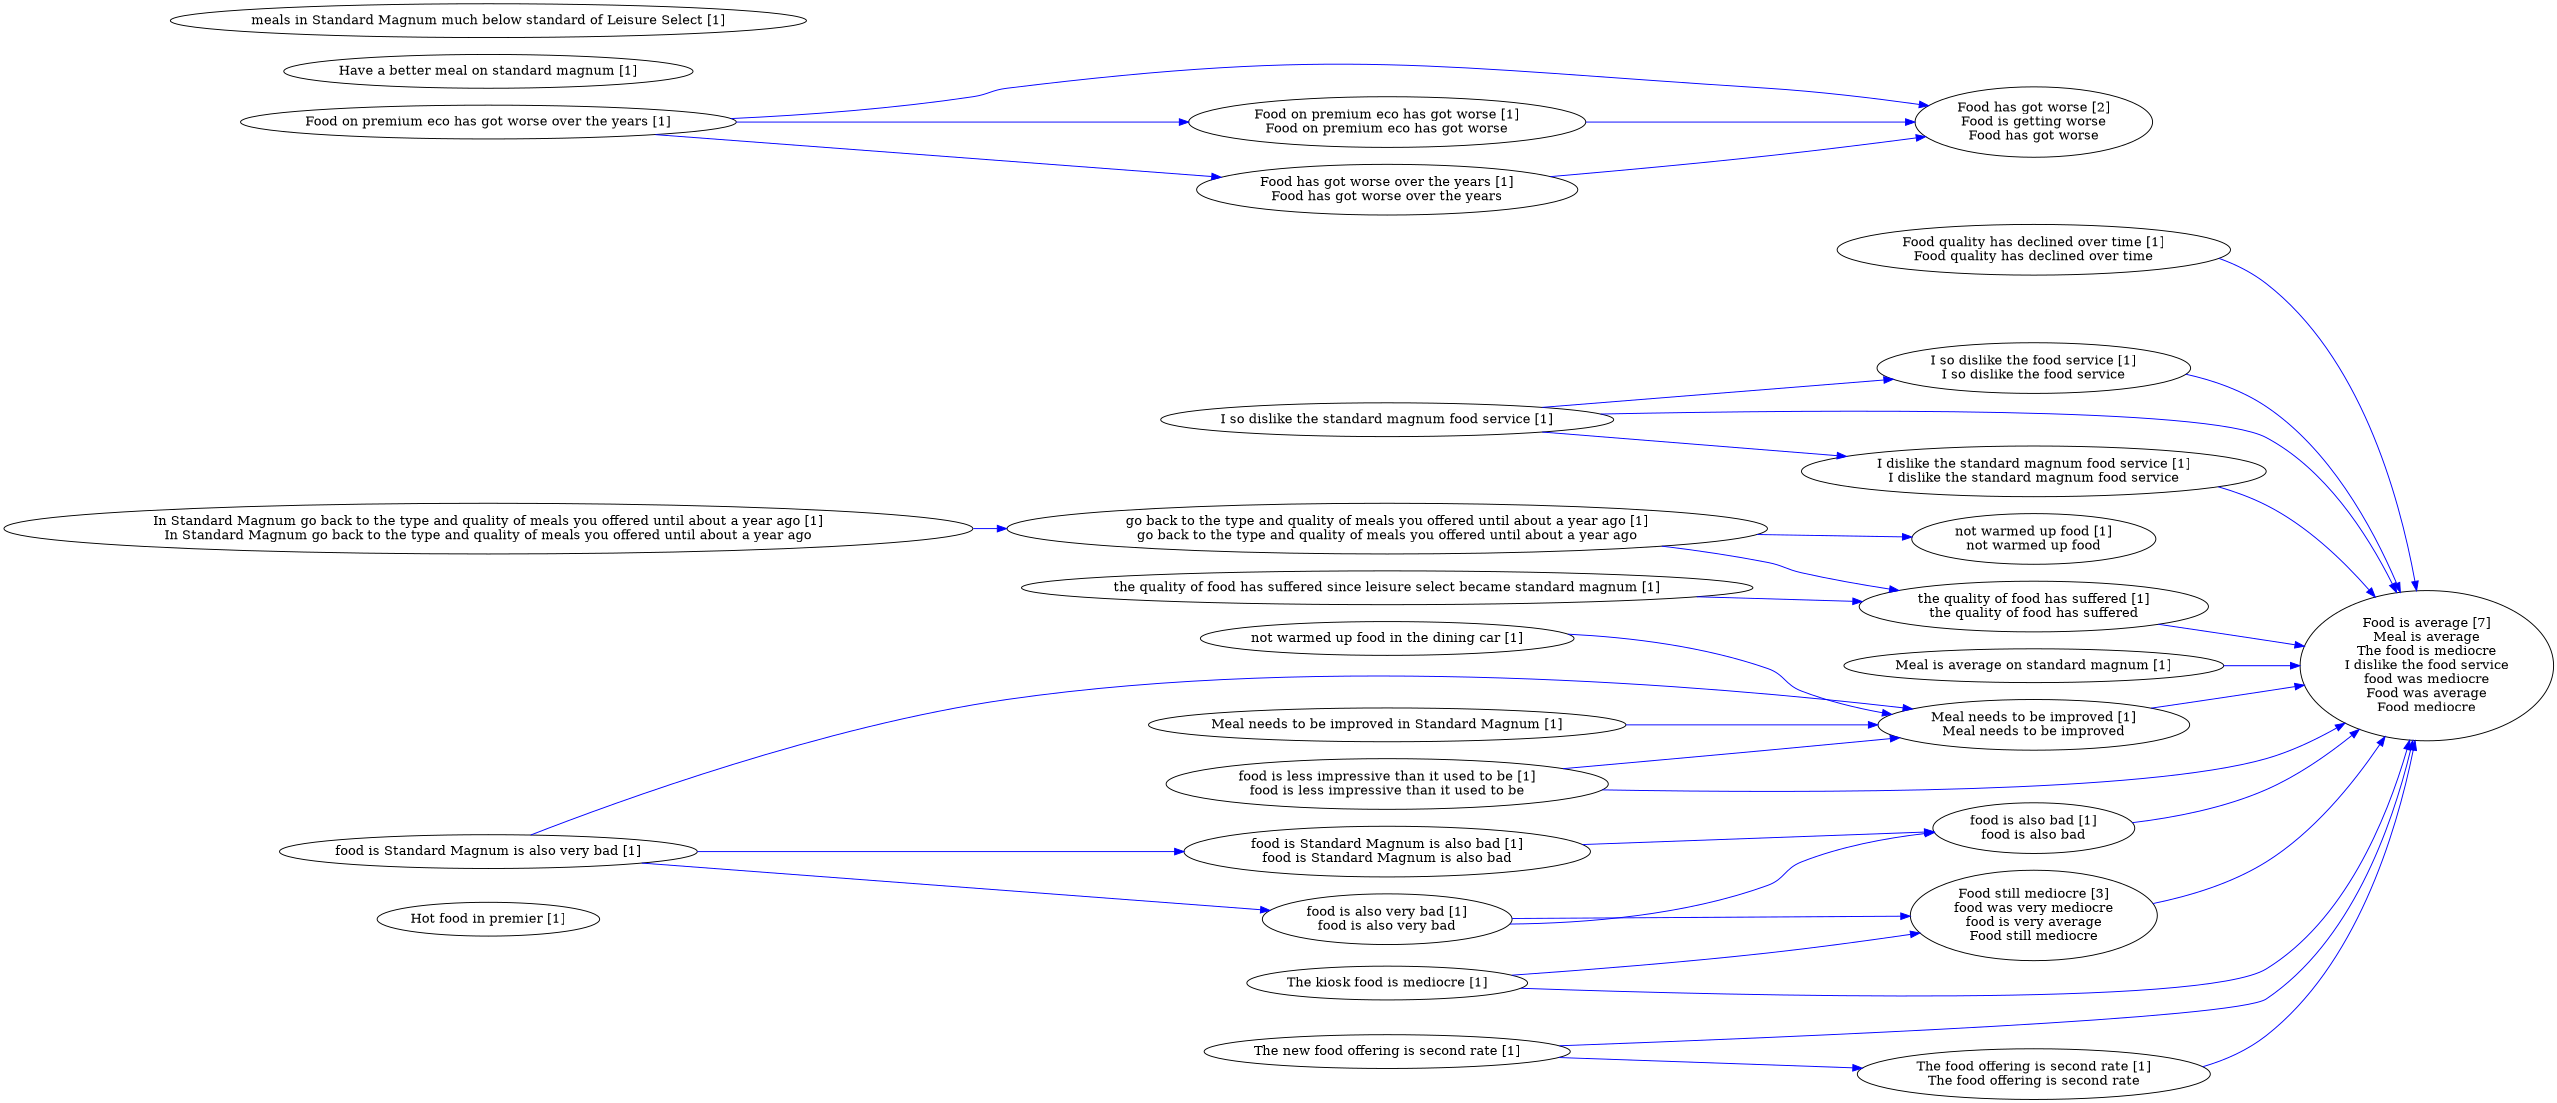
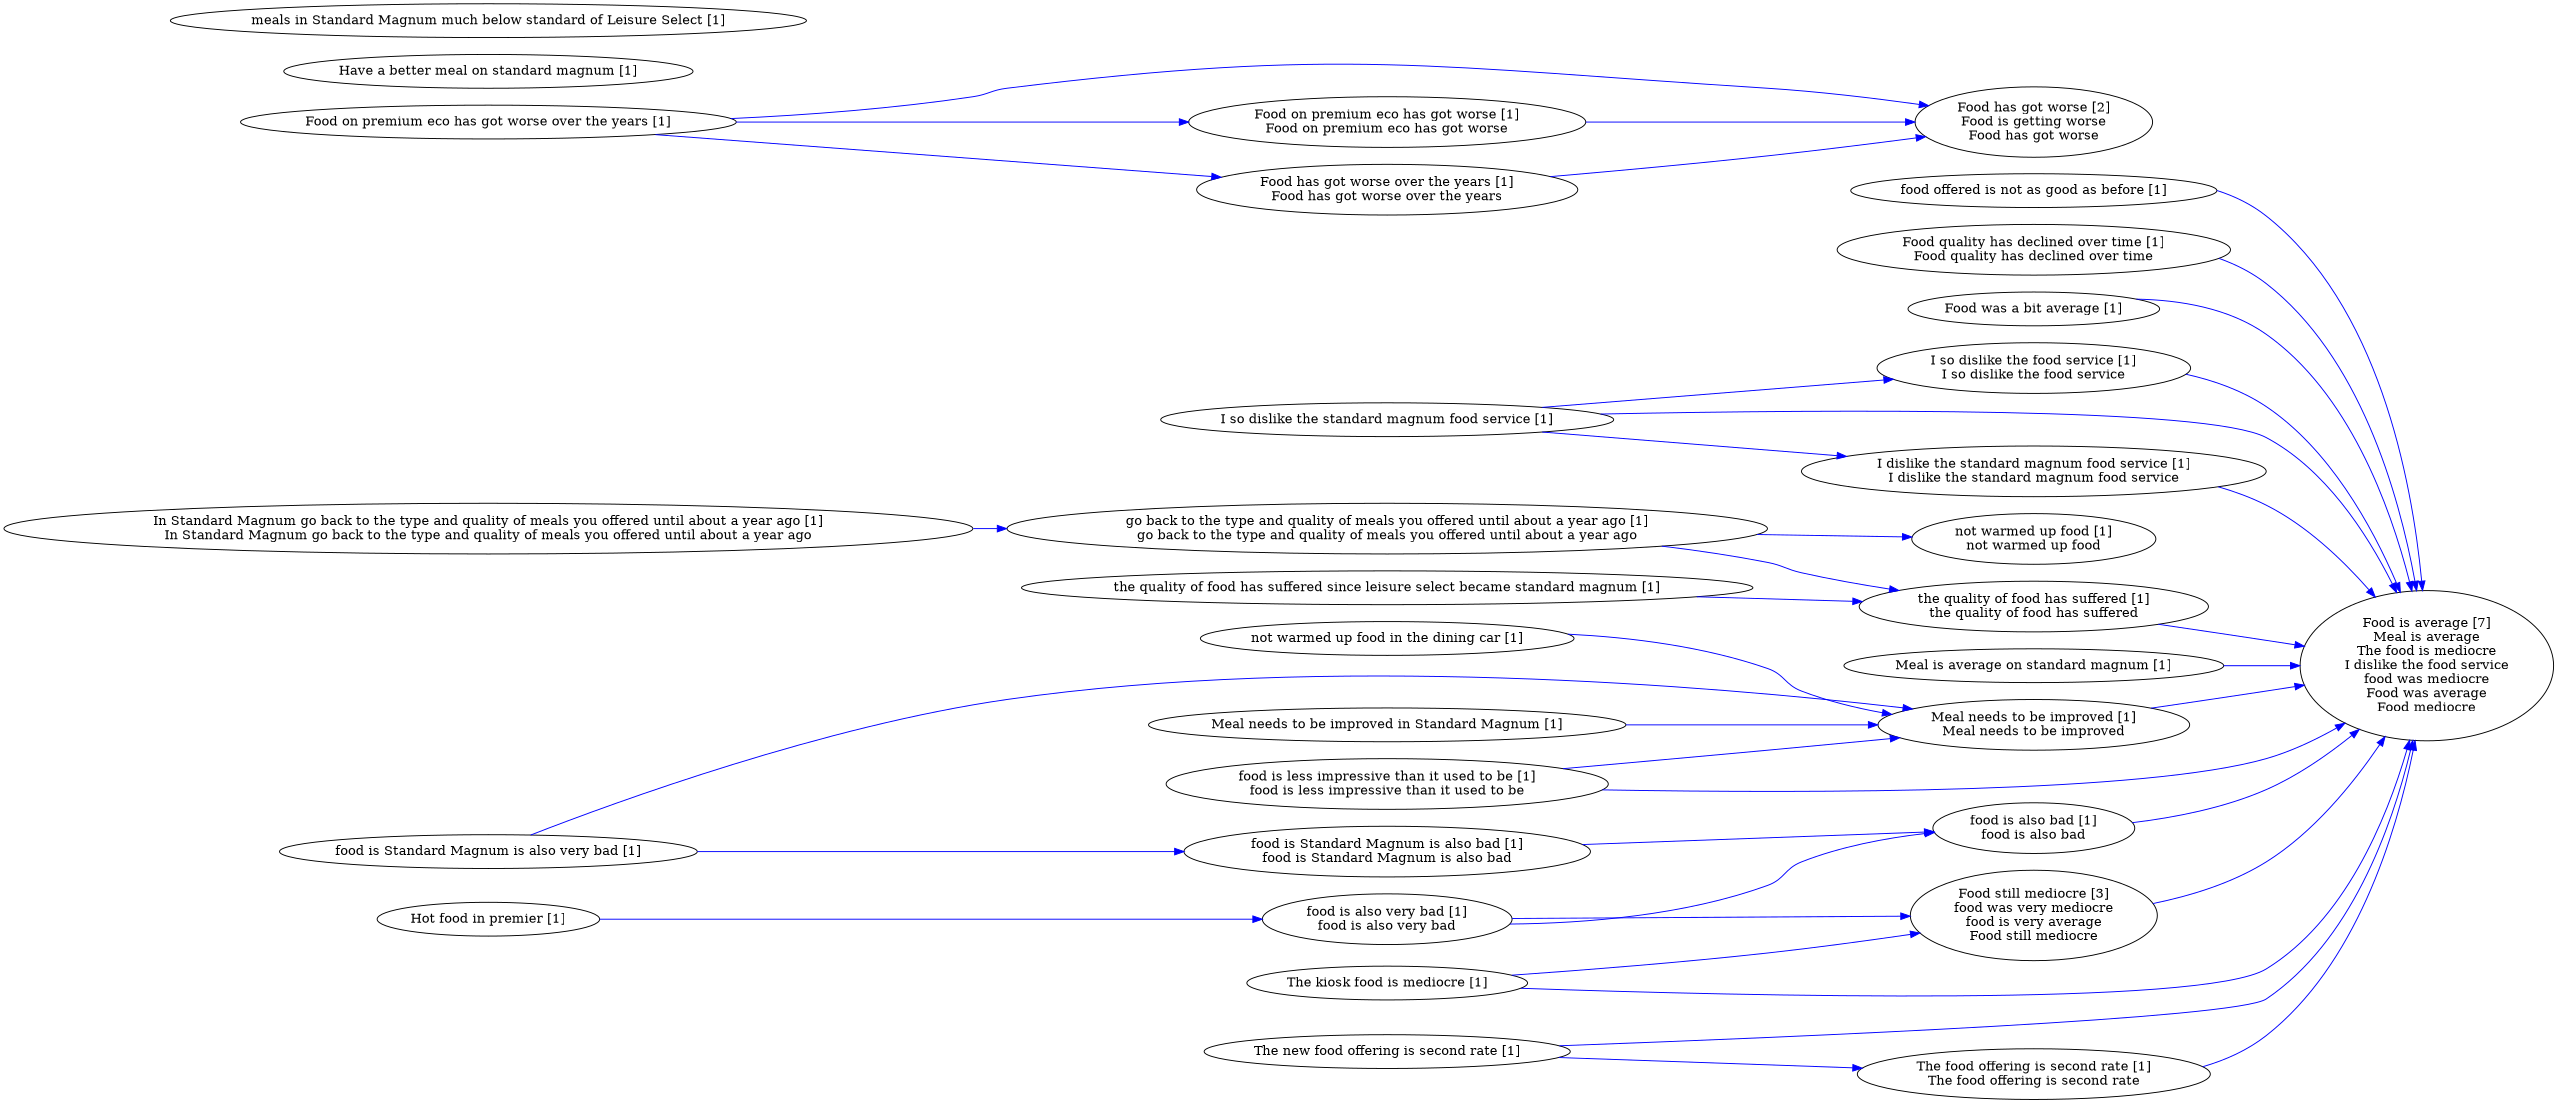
node "food offered is not as good as before [1]": added
node "Food was a bit average [1]": added
edge "food is Standard Magnum is also very bad [1]" -> "food is also very bad [1] food is also very bad": now "Hot food in premier [1]" -> "food is also very bad [1] food is also very bad"
